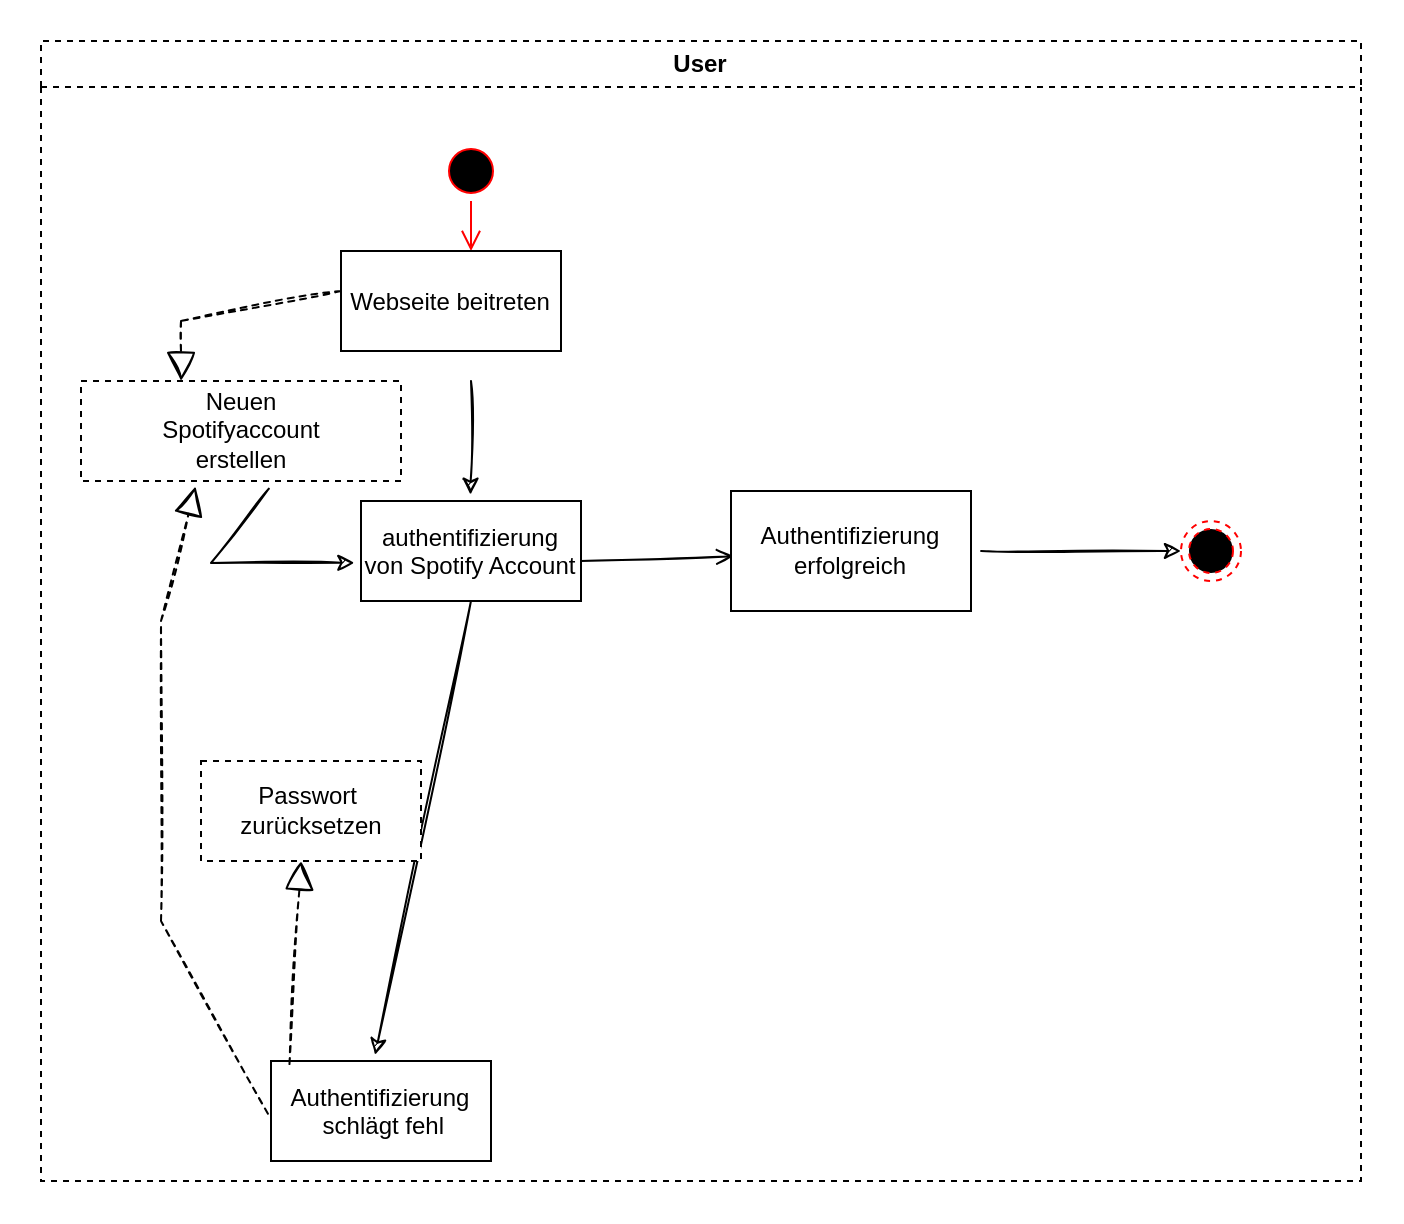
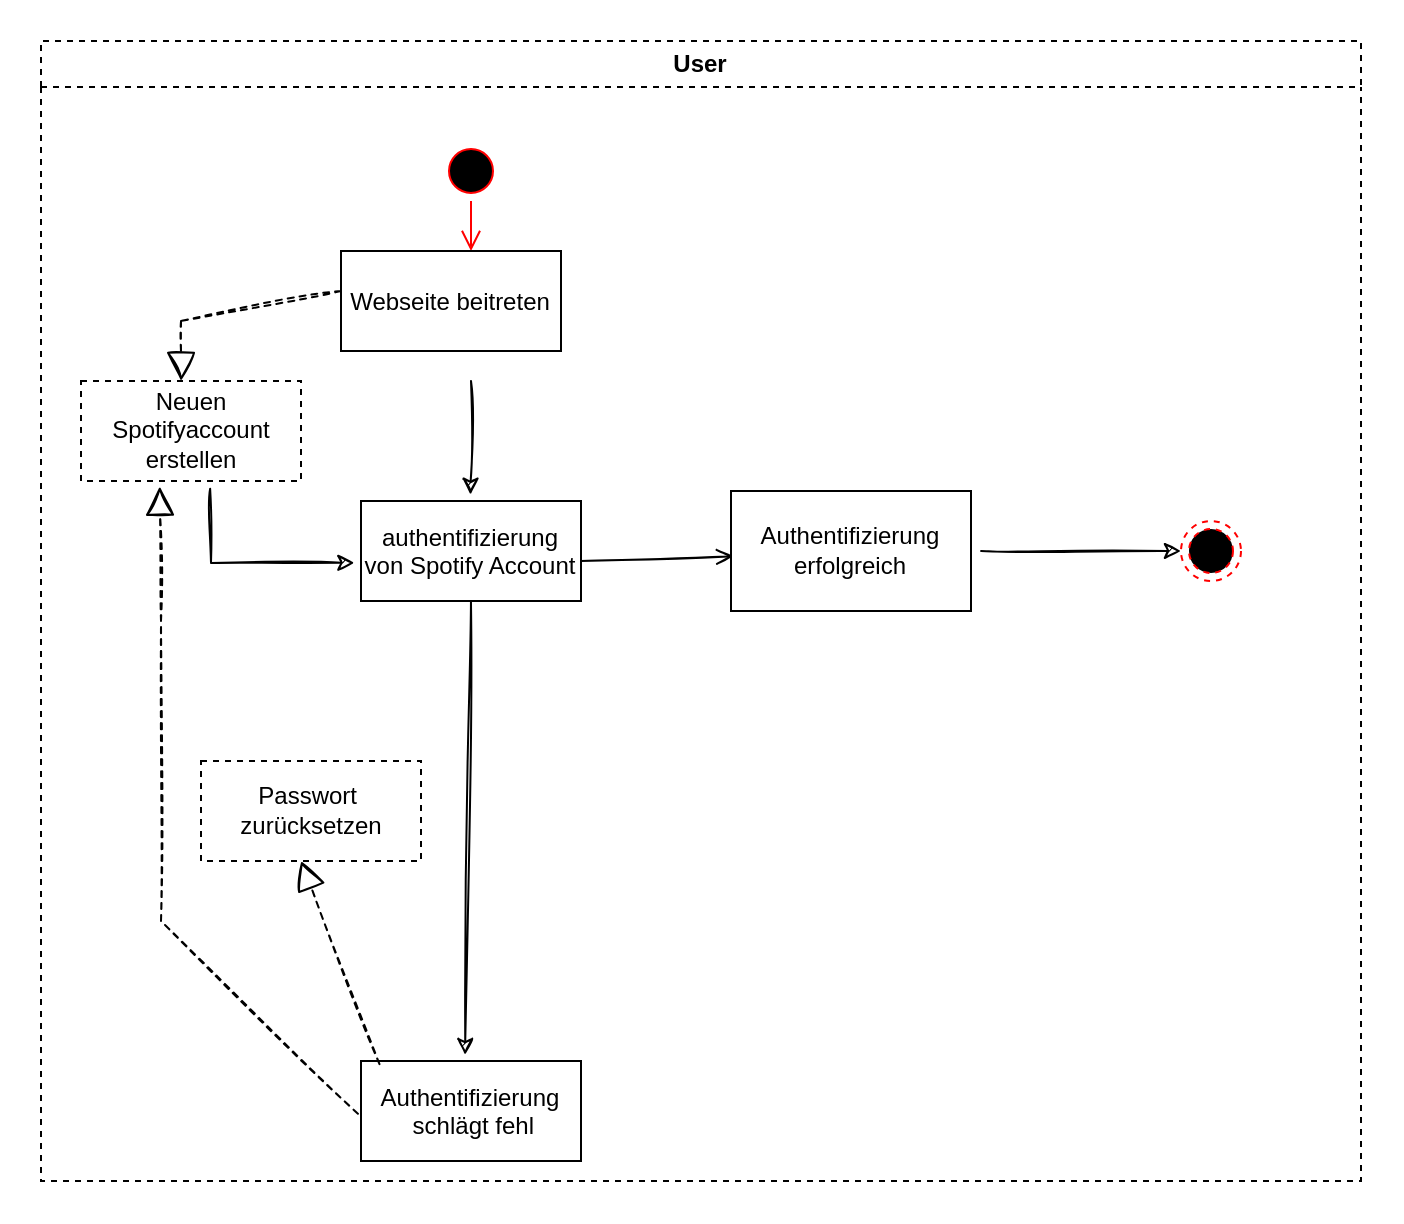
node "Neuen Spotifyaccount erstellen": size 320x100 -> 220x100
node "Authentifizierung schlägt fehl": moved (381, 1111) -> (471, 1111)
